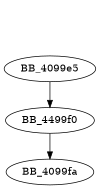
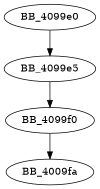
node "BB_4099e0": added
node "BB_4499f0": label "BB_4499f0" -> "BB_4099f0"
node "BB_4099fa": label "BB_4099fa" -> "BB_4009fa"
